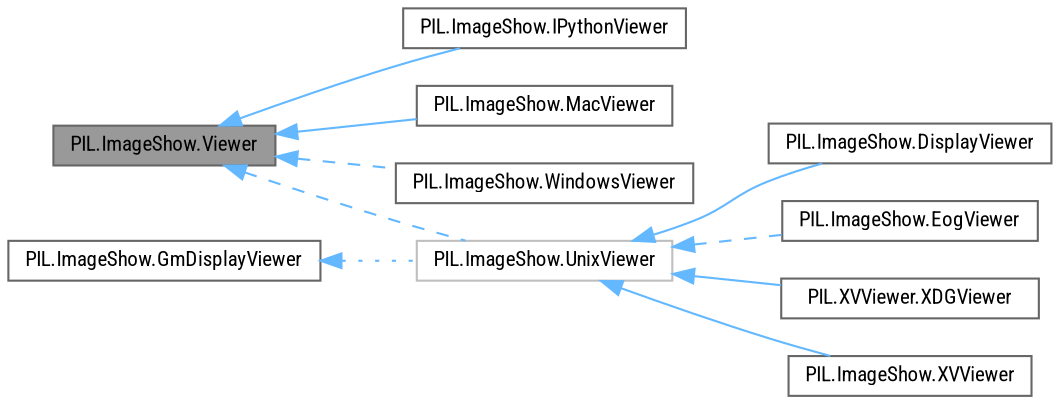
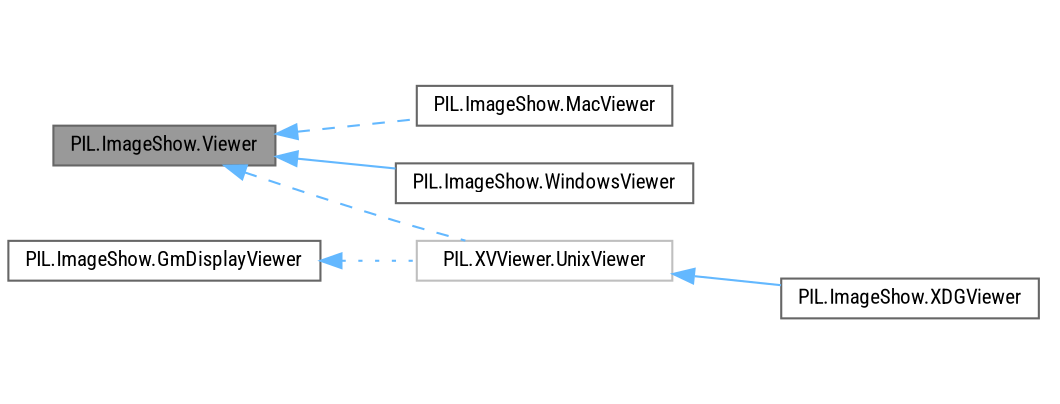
node "PIL.ImageShow.IPythonViewer": removed
edge "PIL.ImageShow.MacViewer" -> "PIL.ImageShow.Viewer": style solid -> dashed
node "PIL.ImageShow.DisplayViewer": removed
edge "PIL.ImageShow.WindowsViewer" -> "PIL.ImageShow.Viewer": style dashed -> solid
node "PIL.ImageShow.EogViewer": removed
node "PIL.ImageShow.UnixViewer": label "PIL.ImageShow.UnixViewer" -> "PIL.XVViewer.UnixViewer"
node "PIL.XVViewer.XDGViewer": label "PIL.XVViewer.XDGViewer" -> "PIL.ImageShow.XDGViewer"
node "PIL.ImageShow.XVViewer": removed
